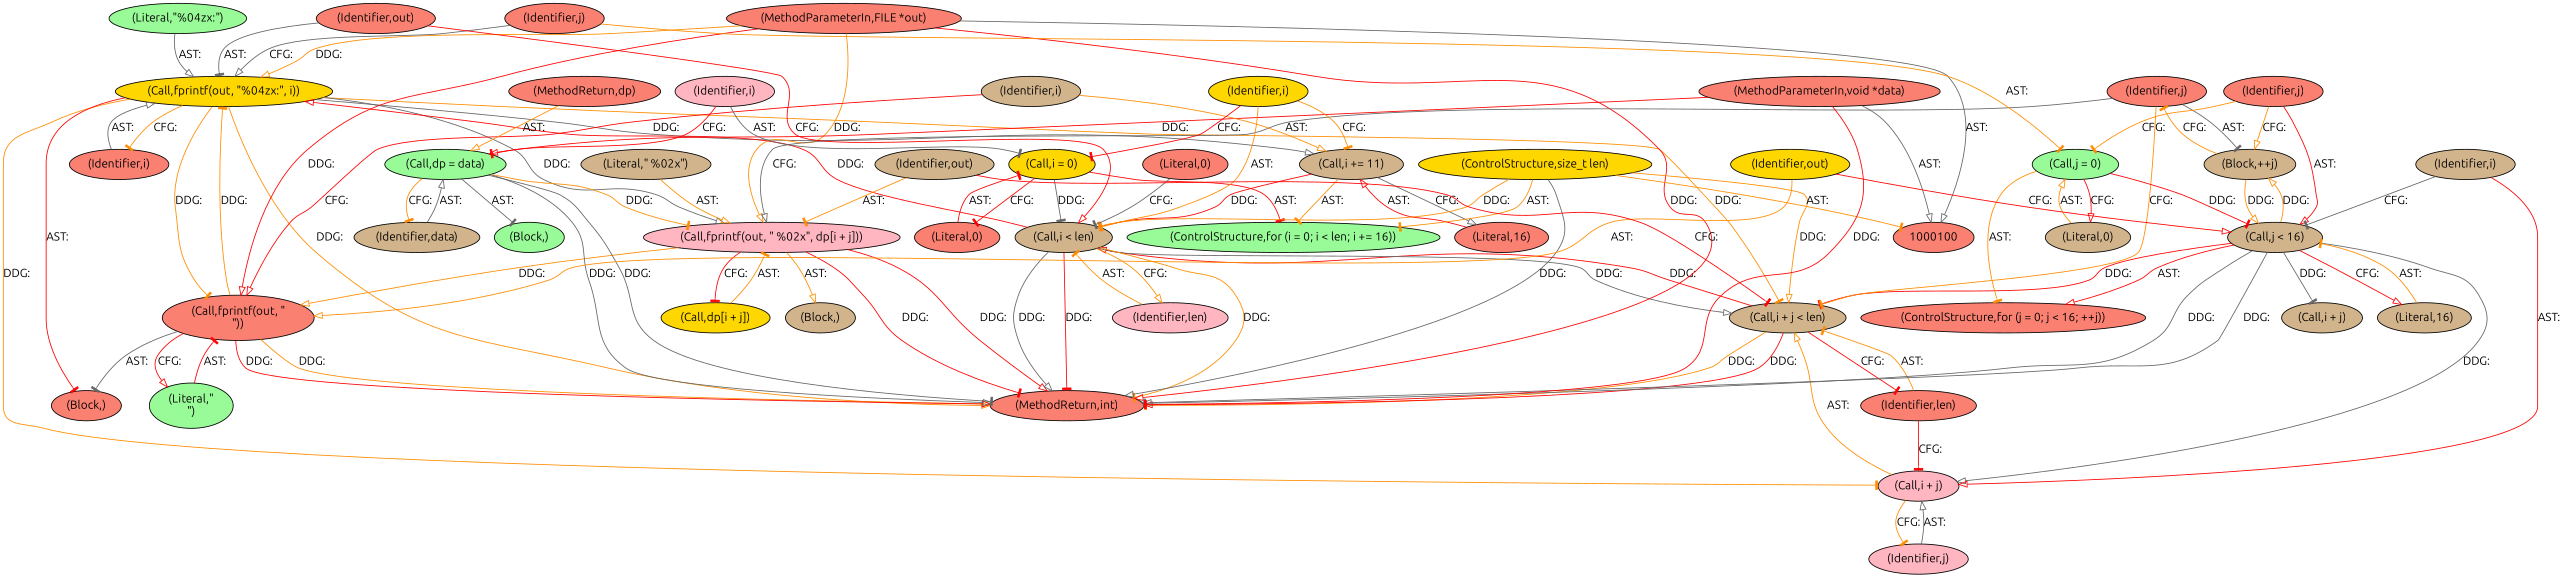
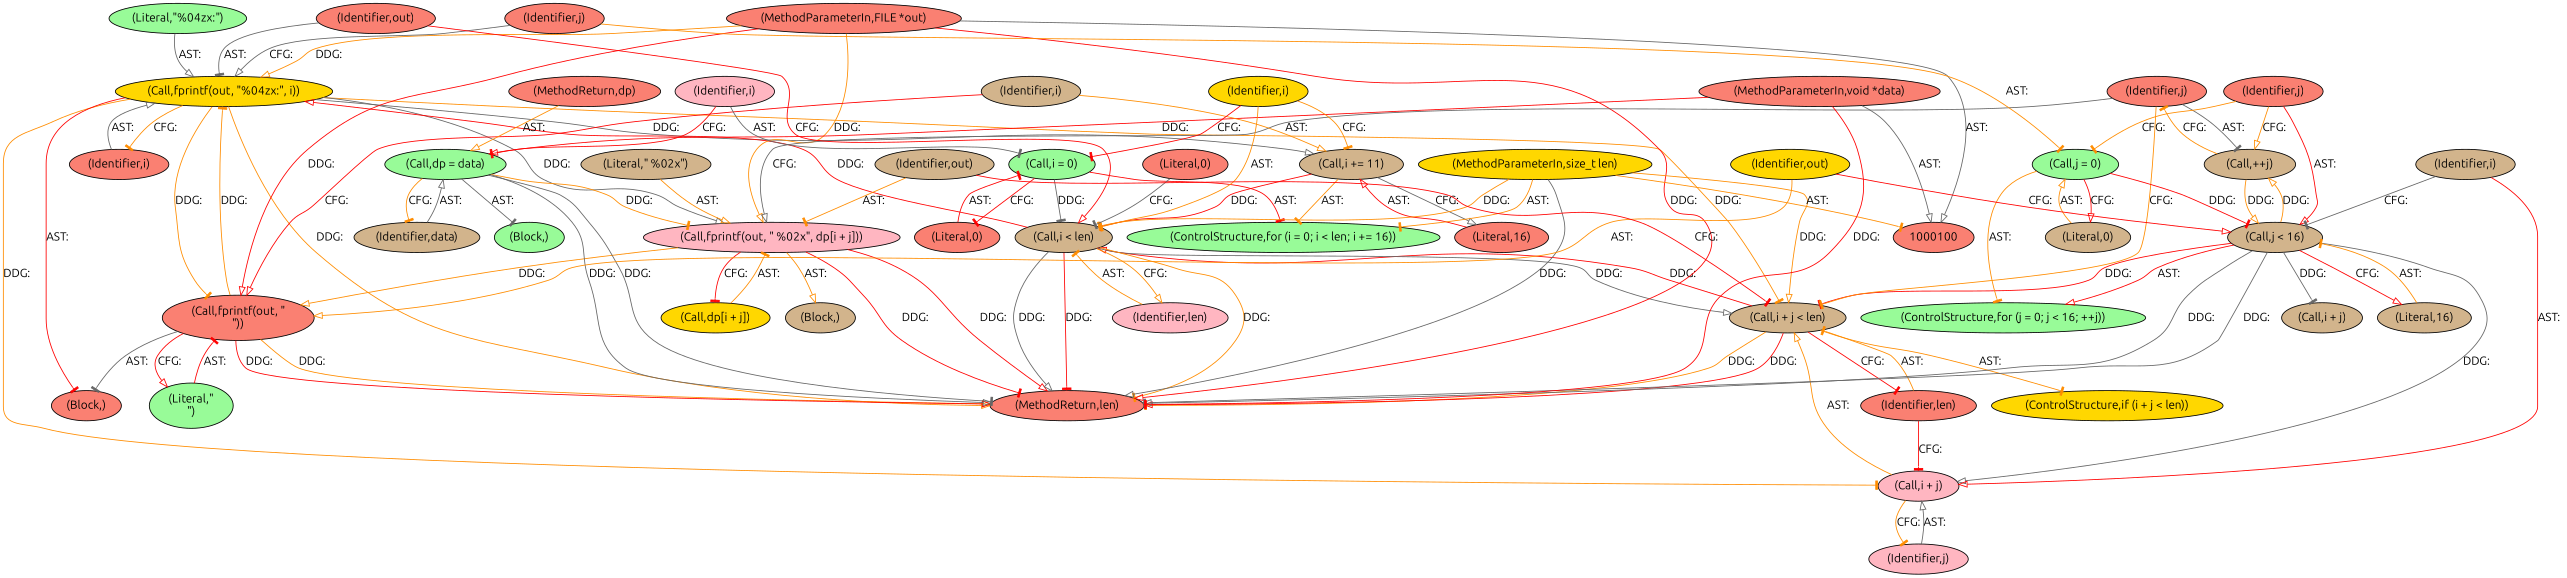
node "(Call,i = 0)": fillcolor gold -> palegreen
node "(ControlStructure,size_t len)": label "(ControlStructure,size_t len)" -> "(MethodParameterIn,size_t len)"
node "(Block,++j)": label "(Block,++j)" -> "(Call,++j)"
node "(ControlStructure,for (j = 0; j < 16; ++j))": fillcolor salmon -> palegreen
node "(MethodReturn,int)": label "(MethodReturn,int)" -> "(MethodReturn,len)"
node "(ControlStructure,if (i + j < len))": added
